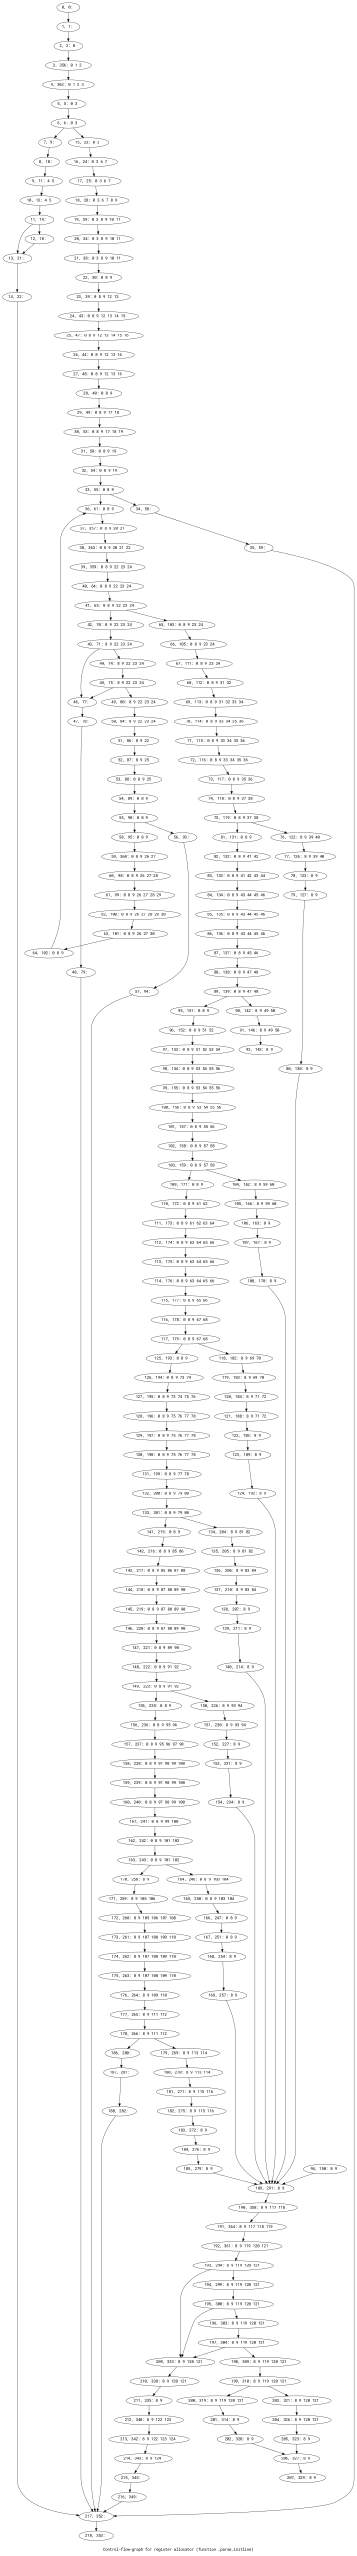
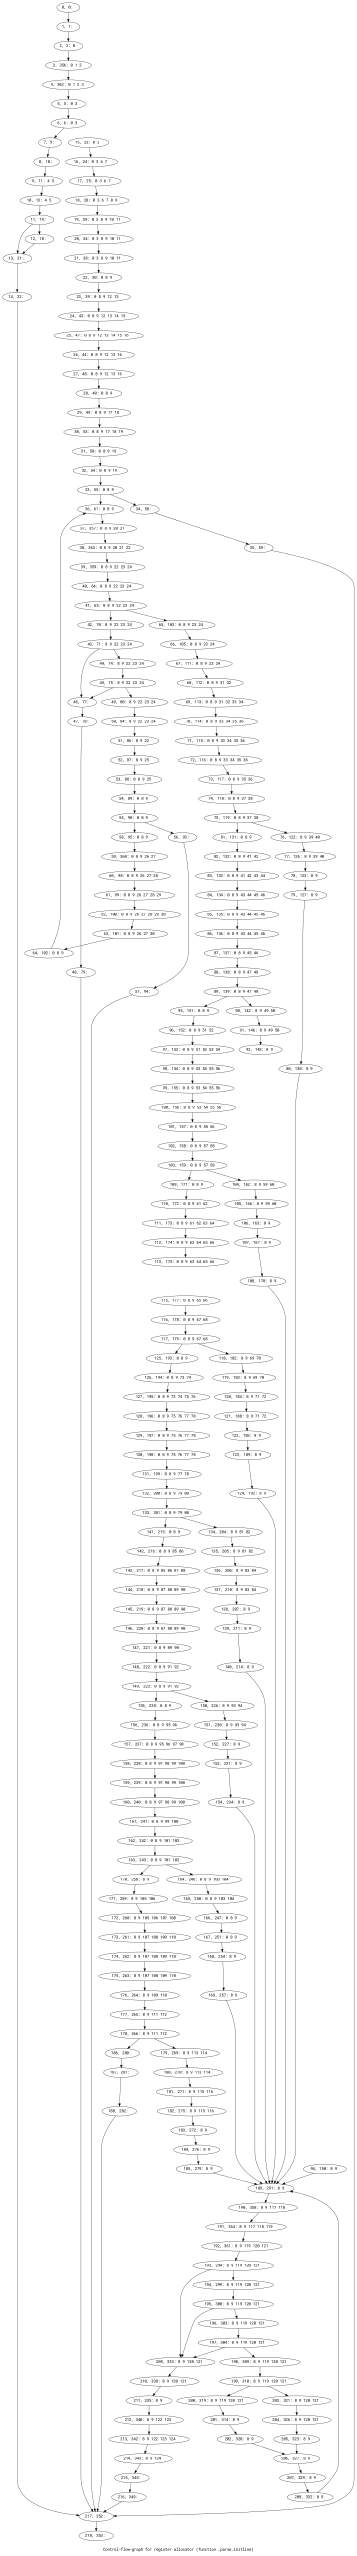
edge "6, 6: 0 3" -> "15, 23: 0 3": removed
node "114, 176: 0 8 9 63 64 65 66": removed
node "208, 332: 8 9": added
